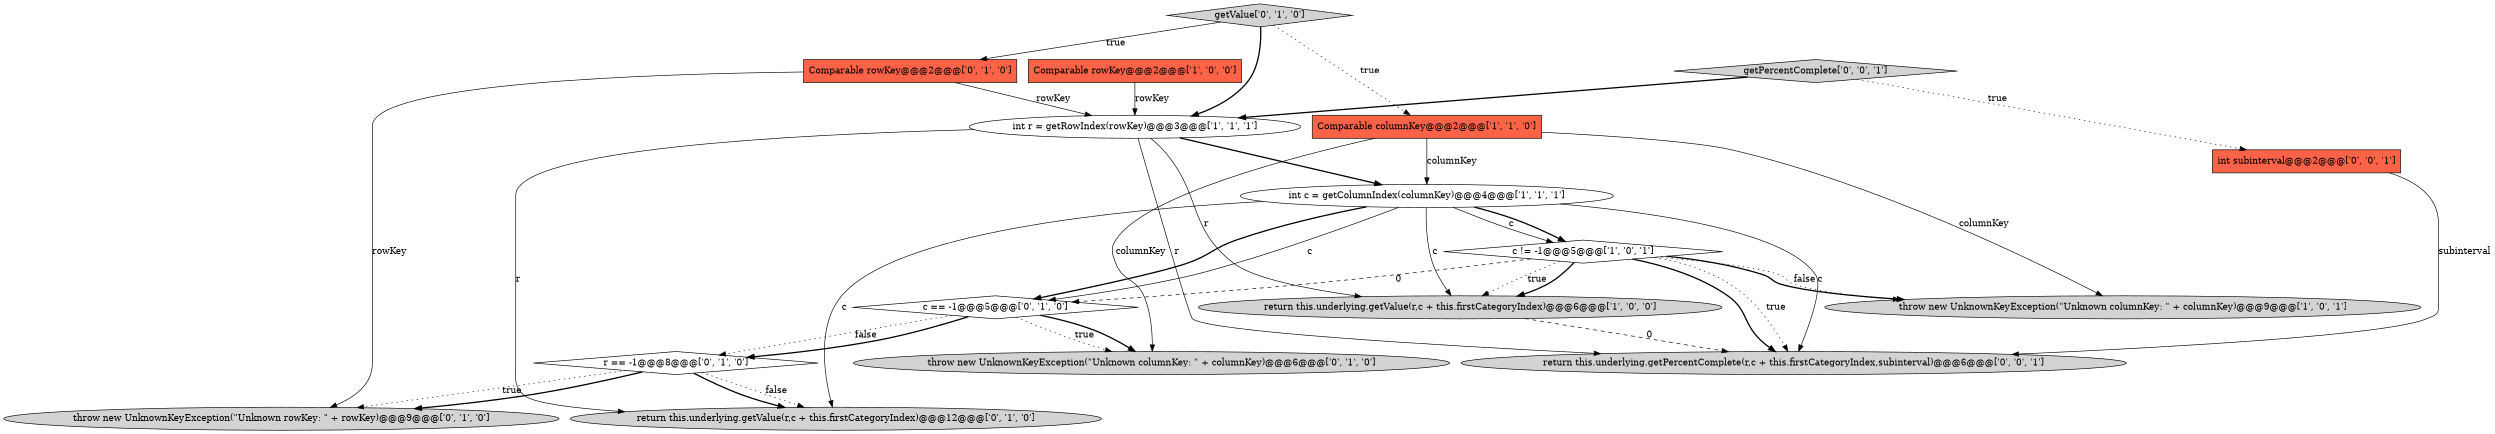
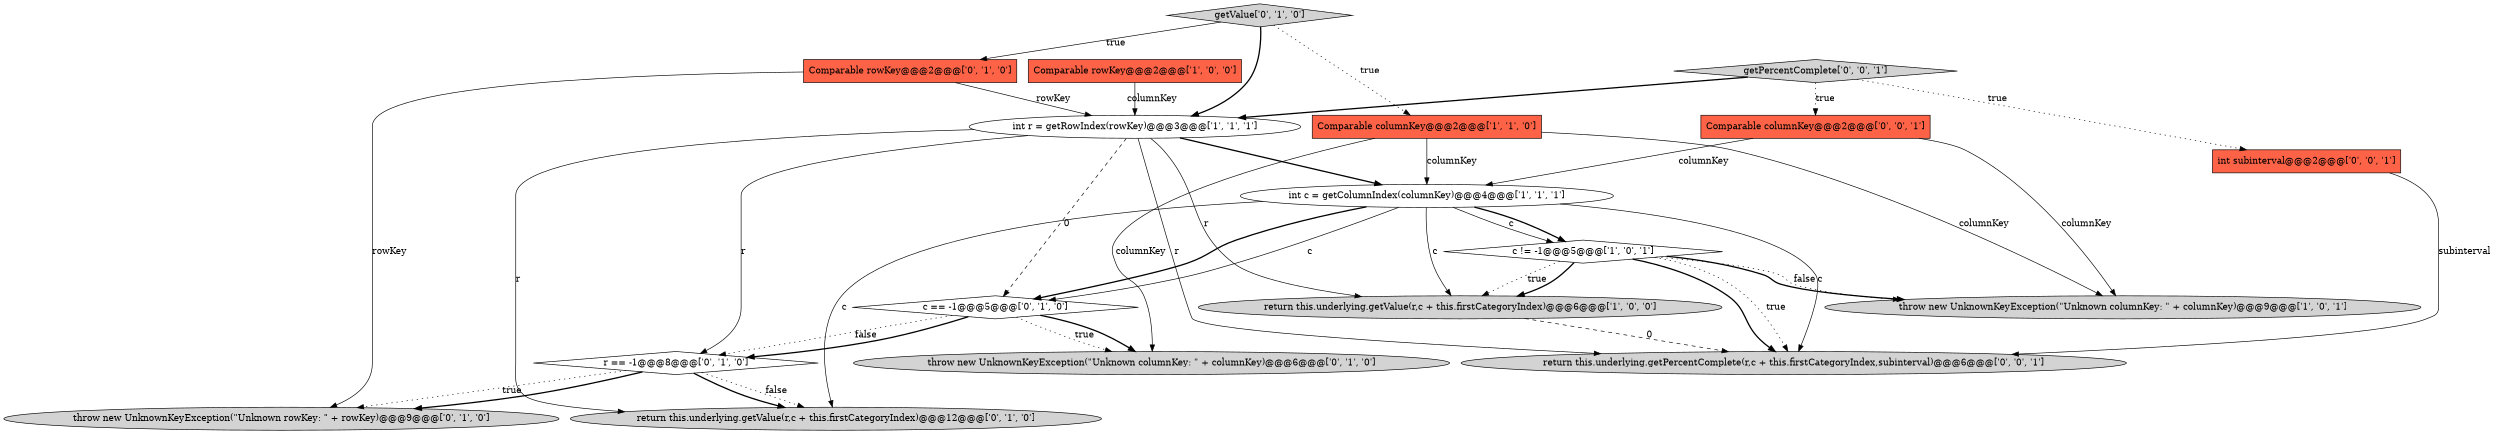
edge "Comparable rowKey@@@2@@@['1', '0', '0']" -> "int r = getRowIndex(rowKey)@@@3@@@['1', '1', '1']": label "rowKey" -> "columnKey"
node "Comparable columnKey@@@2@@@['0', '0', '1']": added
edge "int r = getRowIndex(rowKey)@@@3@@@['1', '1', '1']" -> "r == -1@@@8@@@['0', '1', '0']": added, label "r"
edge "c != -1@@@5@@@['1', '0', '1']" -> "c == -1@@@5@@@['0', '1', '0']": now "int r = getRowIndex(rowKey)@@@3@@@['1', '1', '1']" -> "c == -1@@@5@@@['0', '1', '0']"
